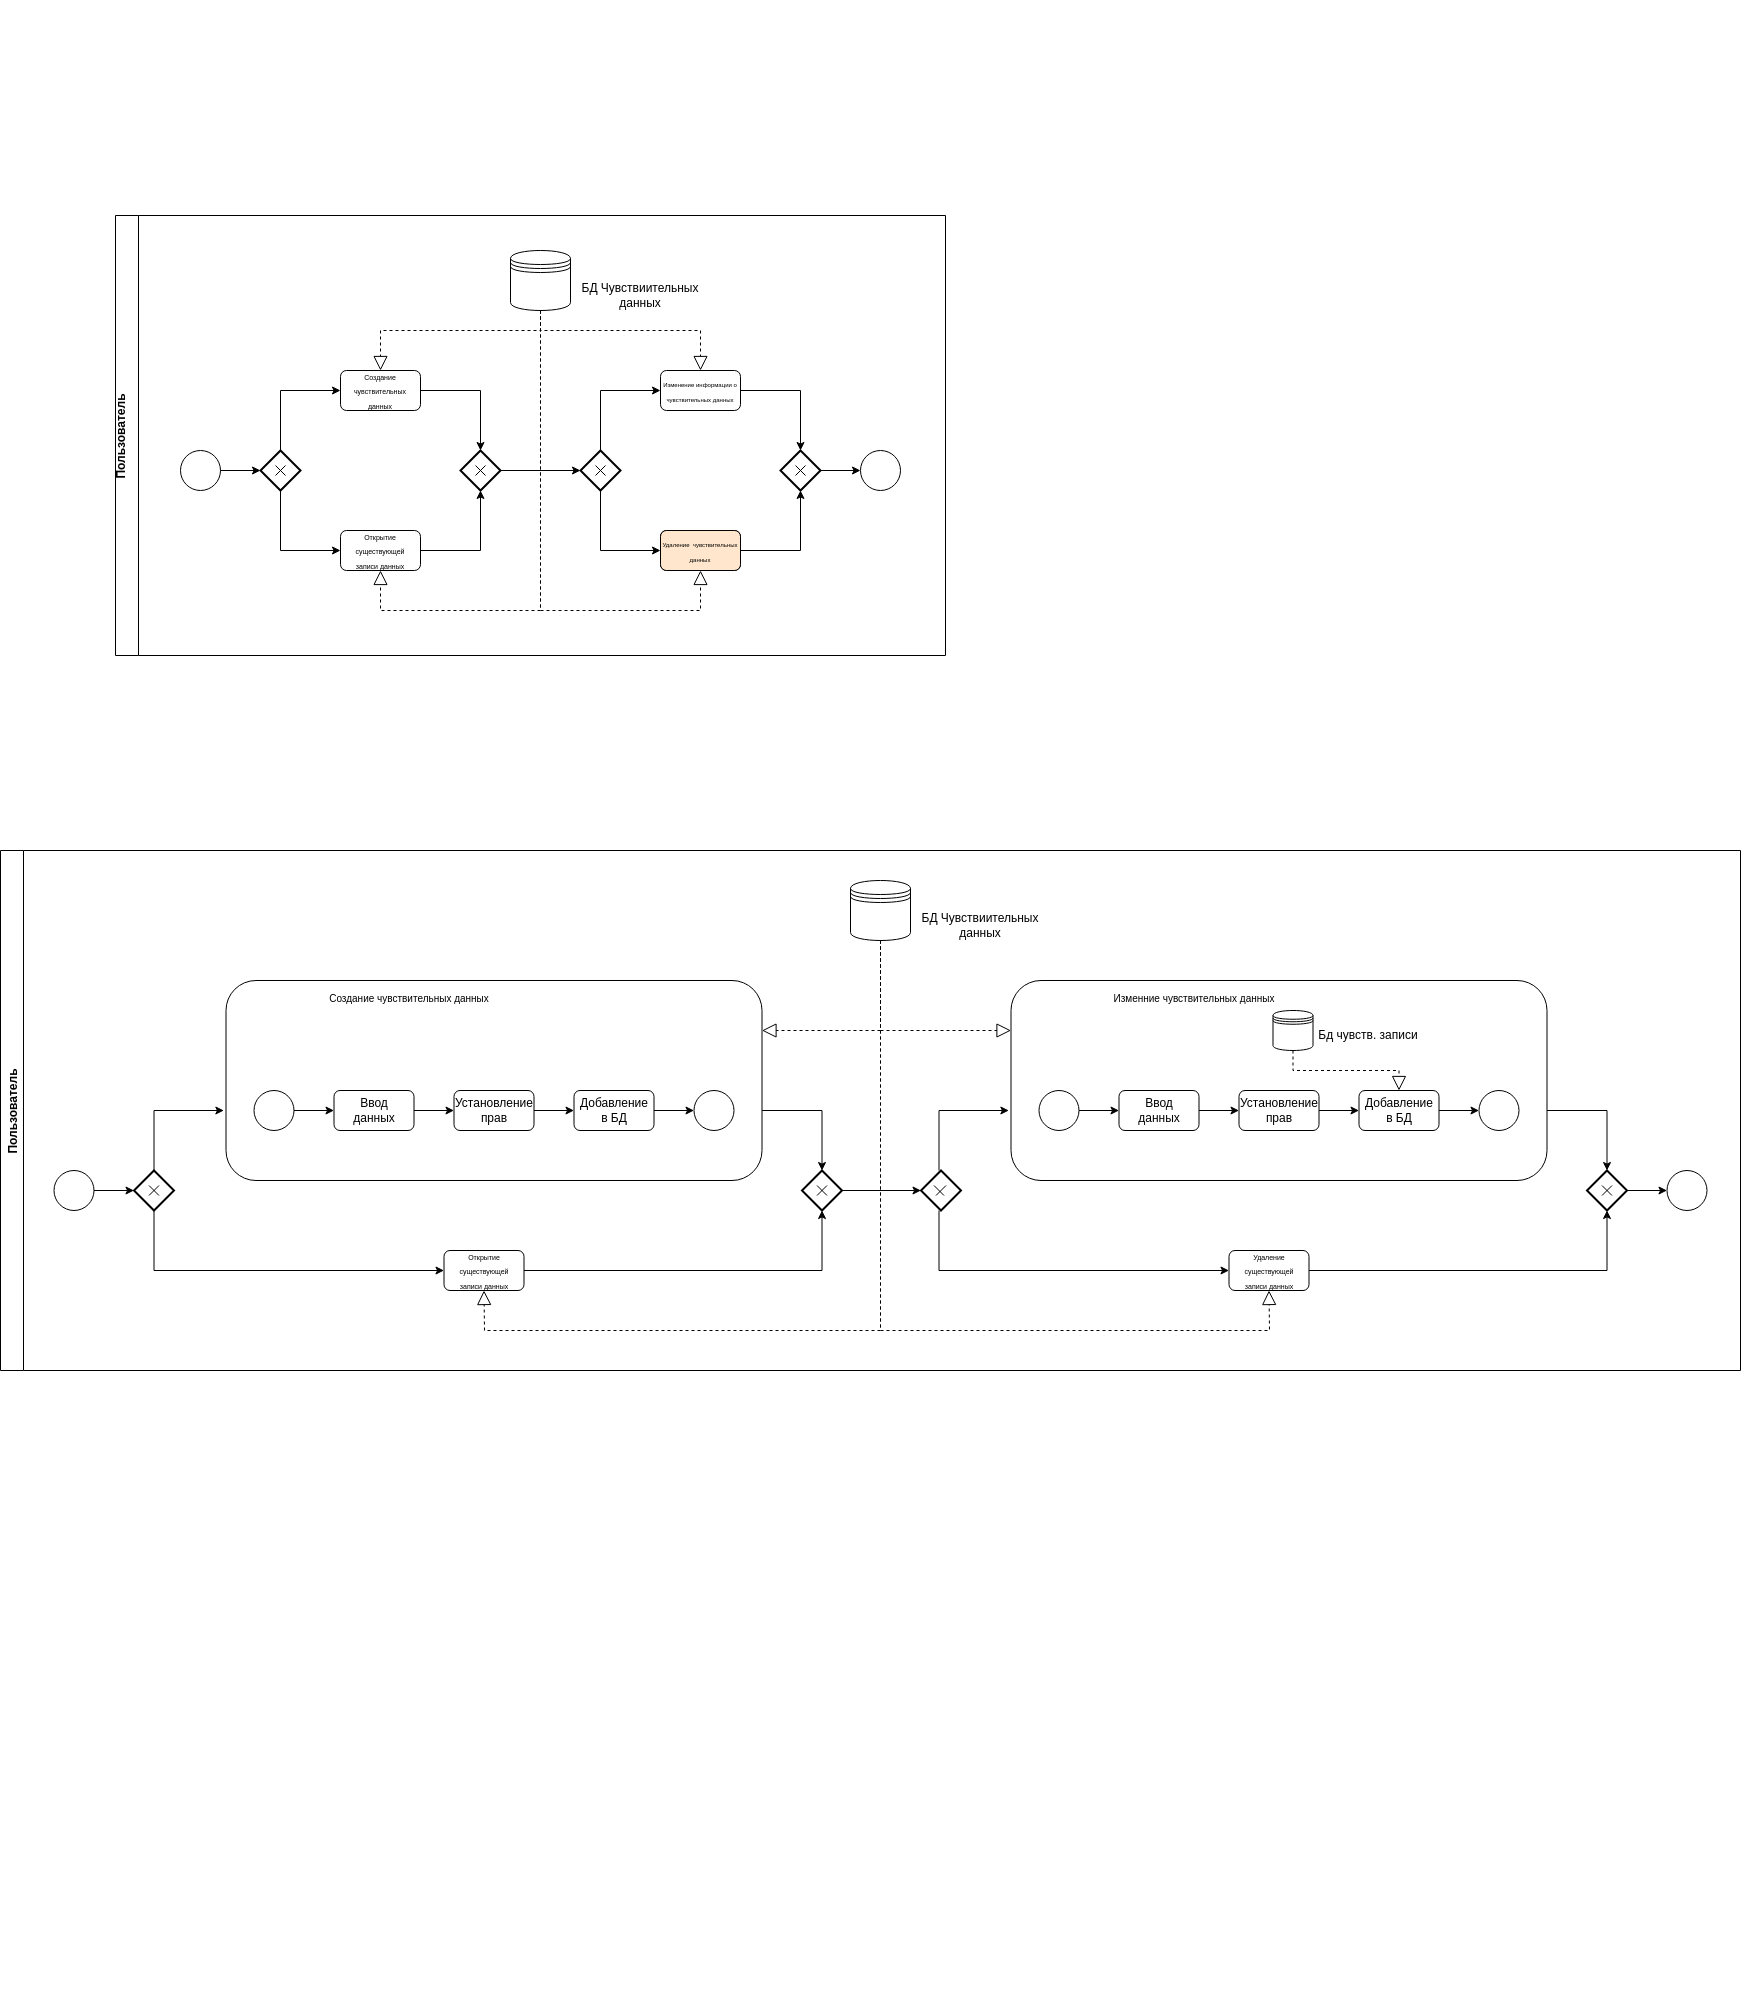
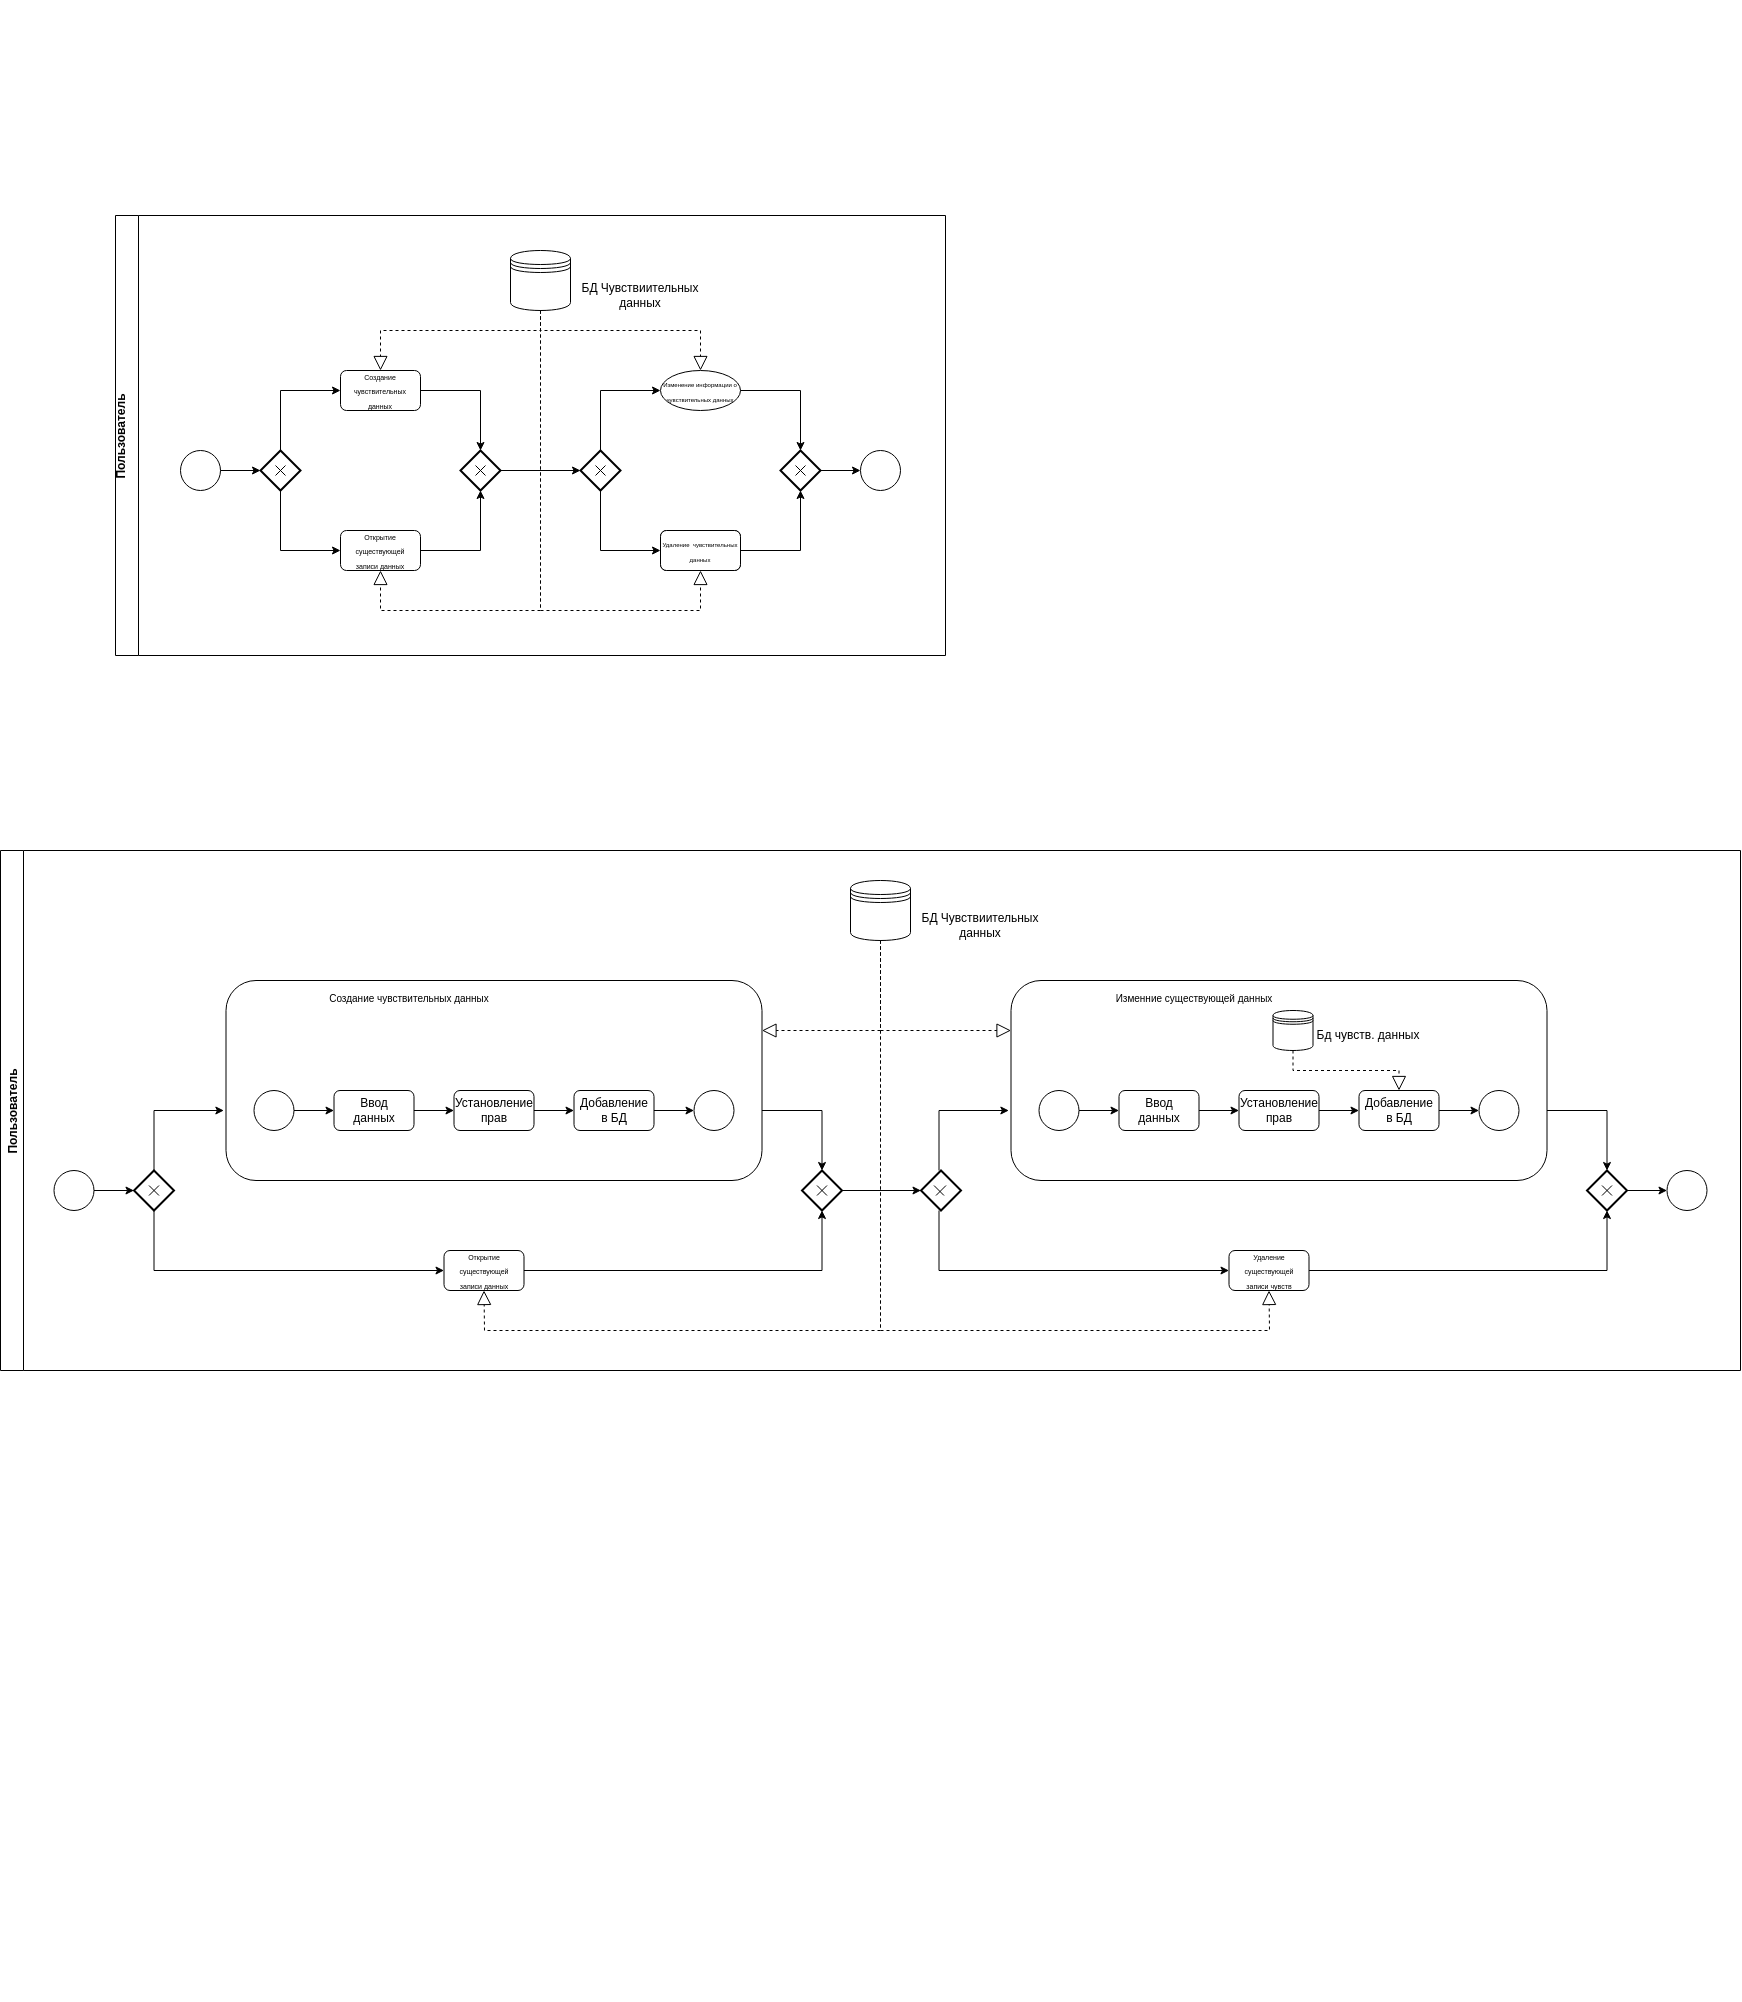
node "Изменение информации о чувствительных данных": shape rounded rectangle -> ellipse
node "Удаление чувствительных данных": fillcolor #ffe6cc -> #ffffff
node "Изменние чувствительных данных": label "Изменние чувствительных данных" -> "Изменние существующей данных"
node "Бд чувств. записи": label "Бд чувств. записи" -> "Бд чувств. данных"
node "Удаление существующей записи данных": label "Удаление существующей записи данных" -> "Удаление существующей записи чувств"
